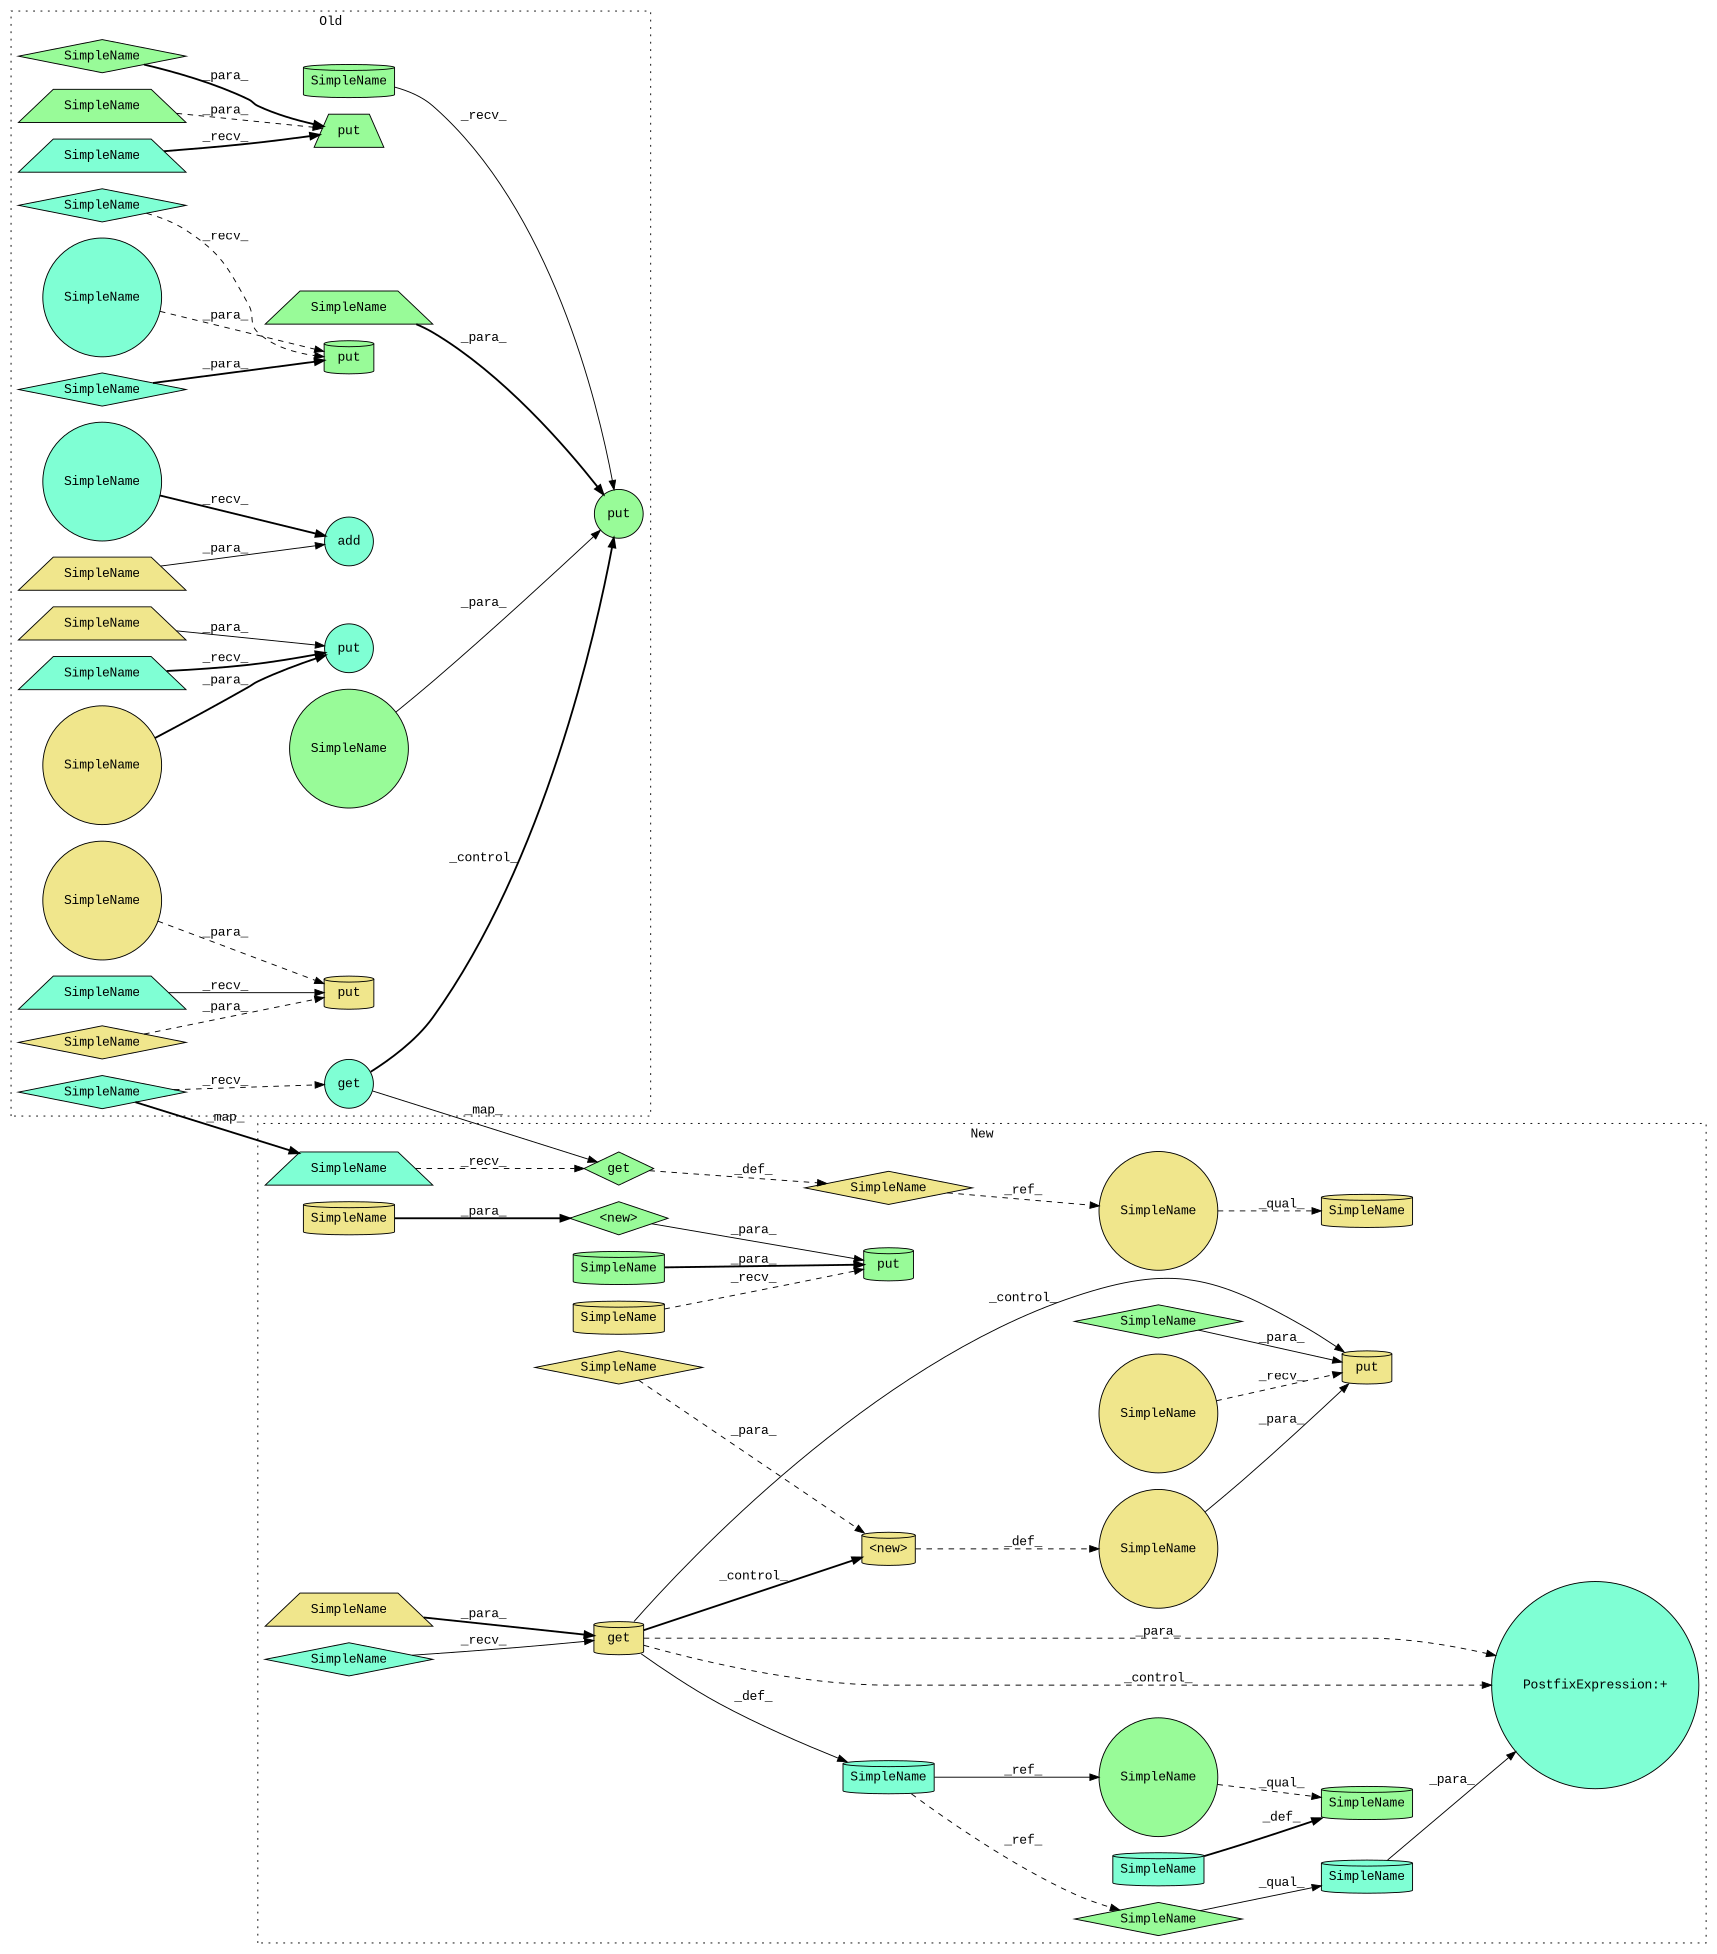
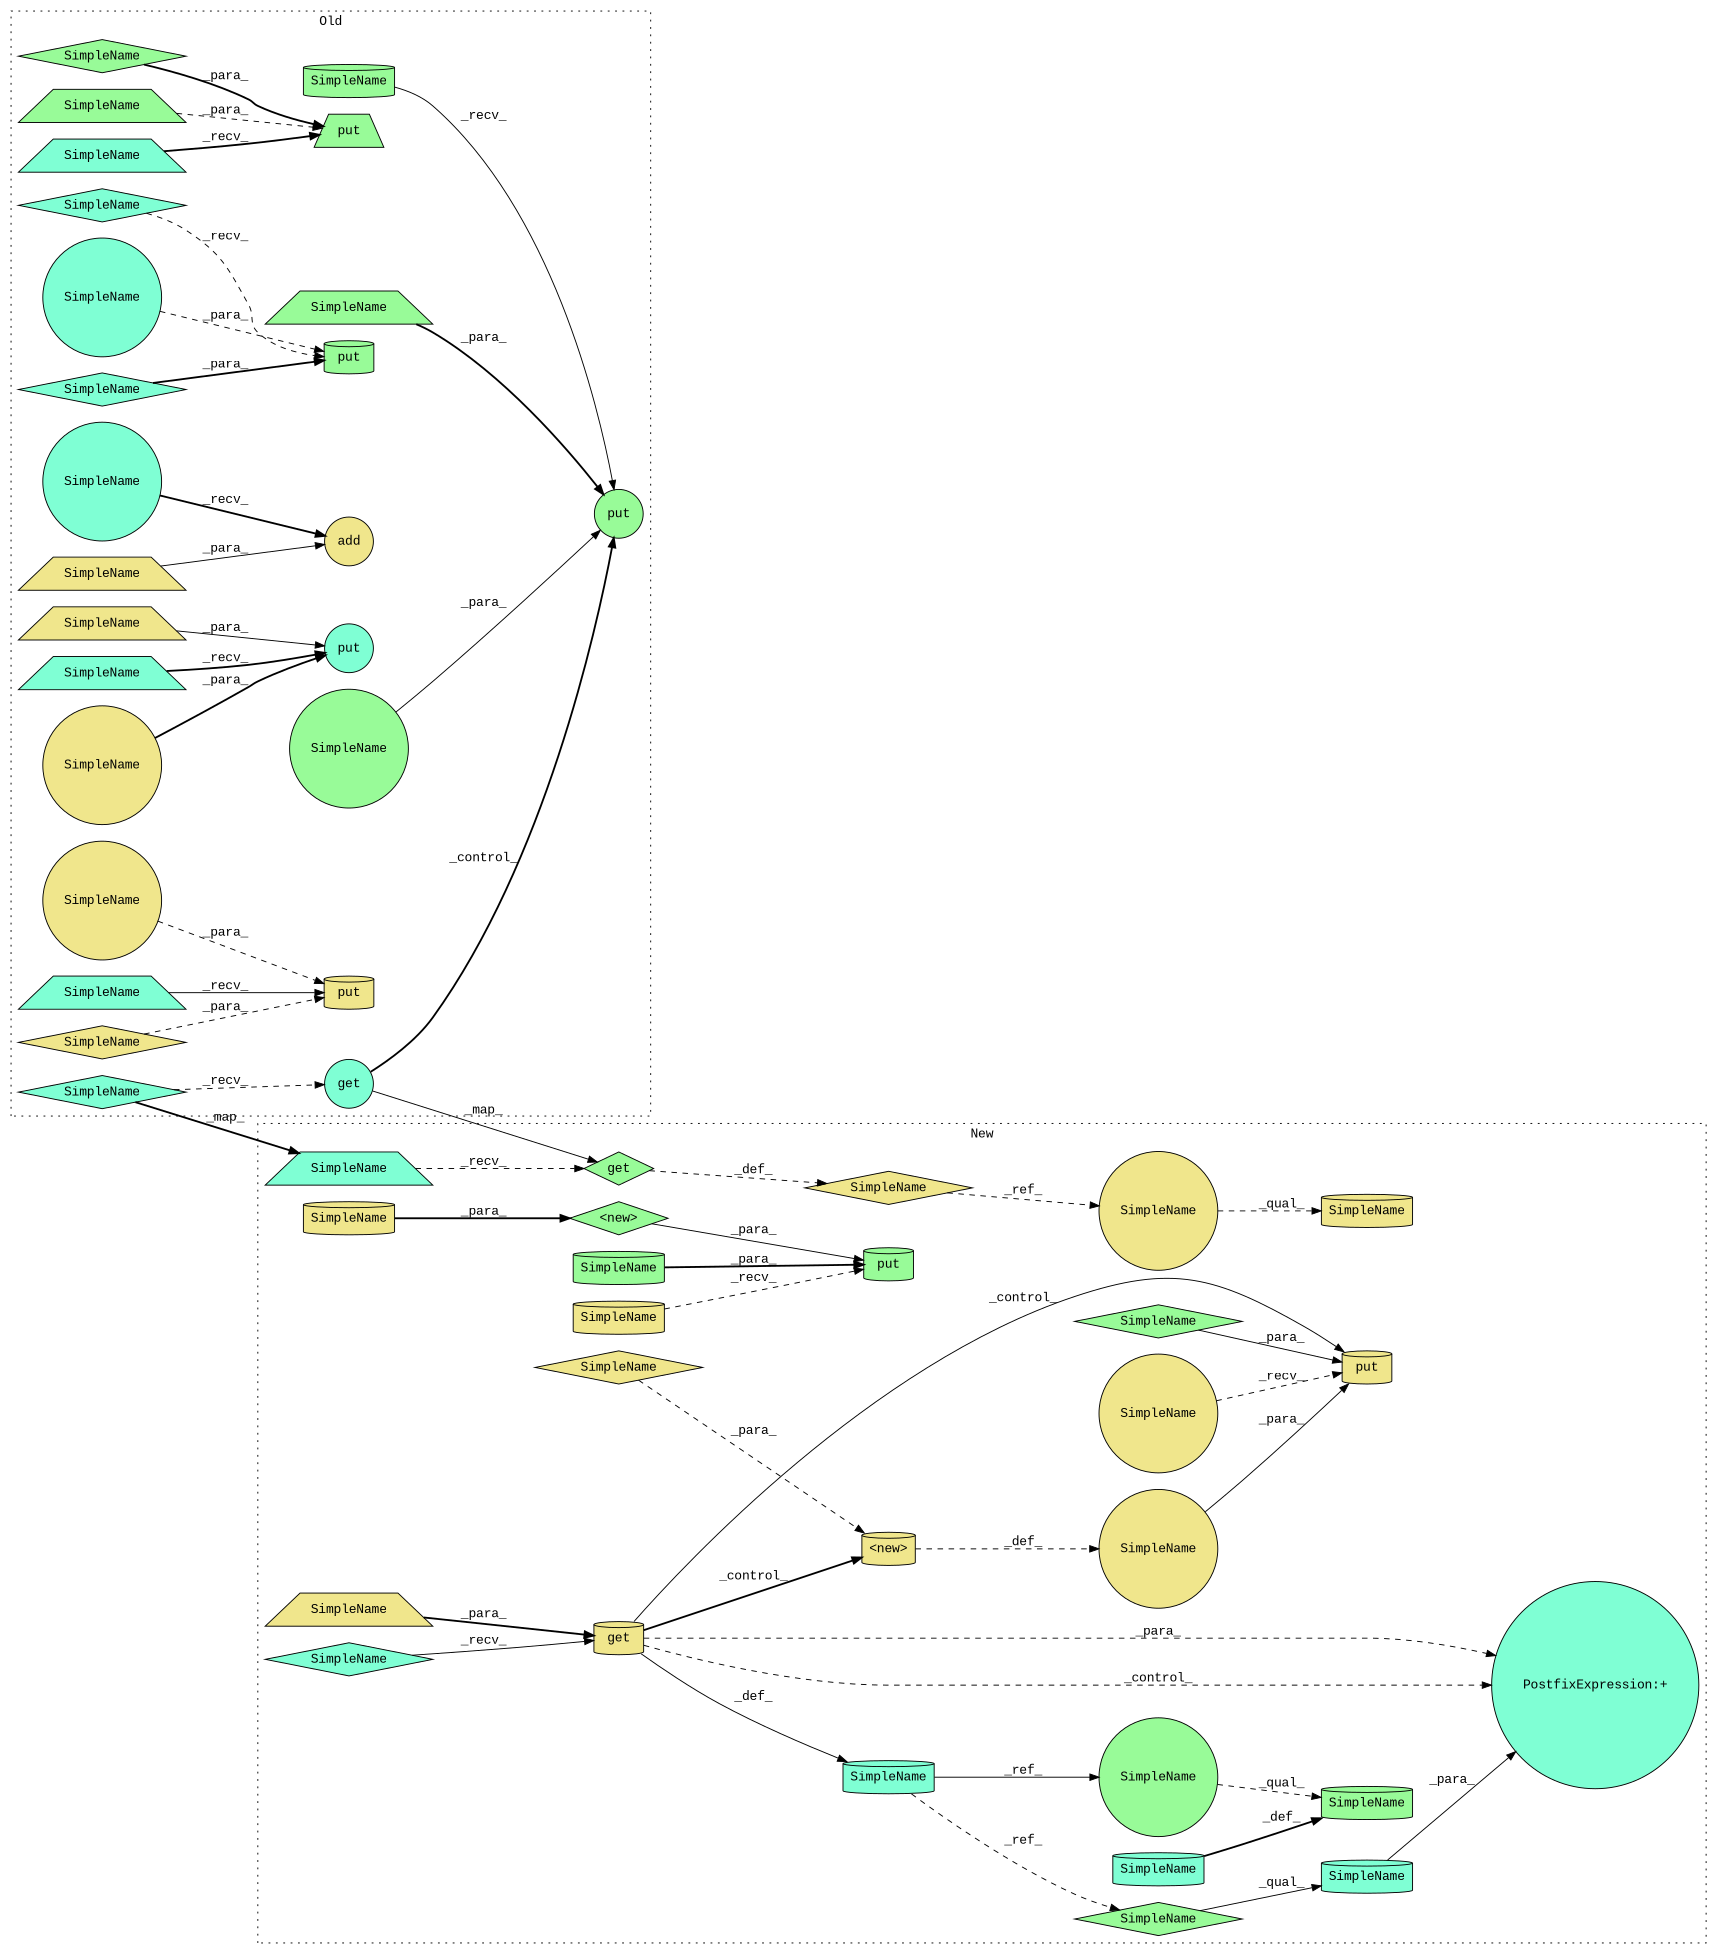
node "add": fillcolor aquamarine -> khaki
